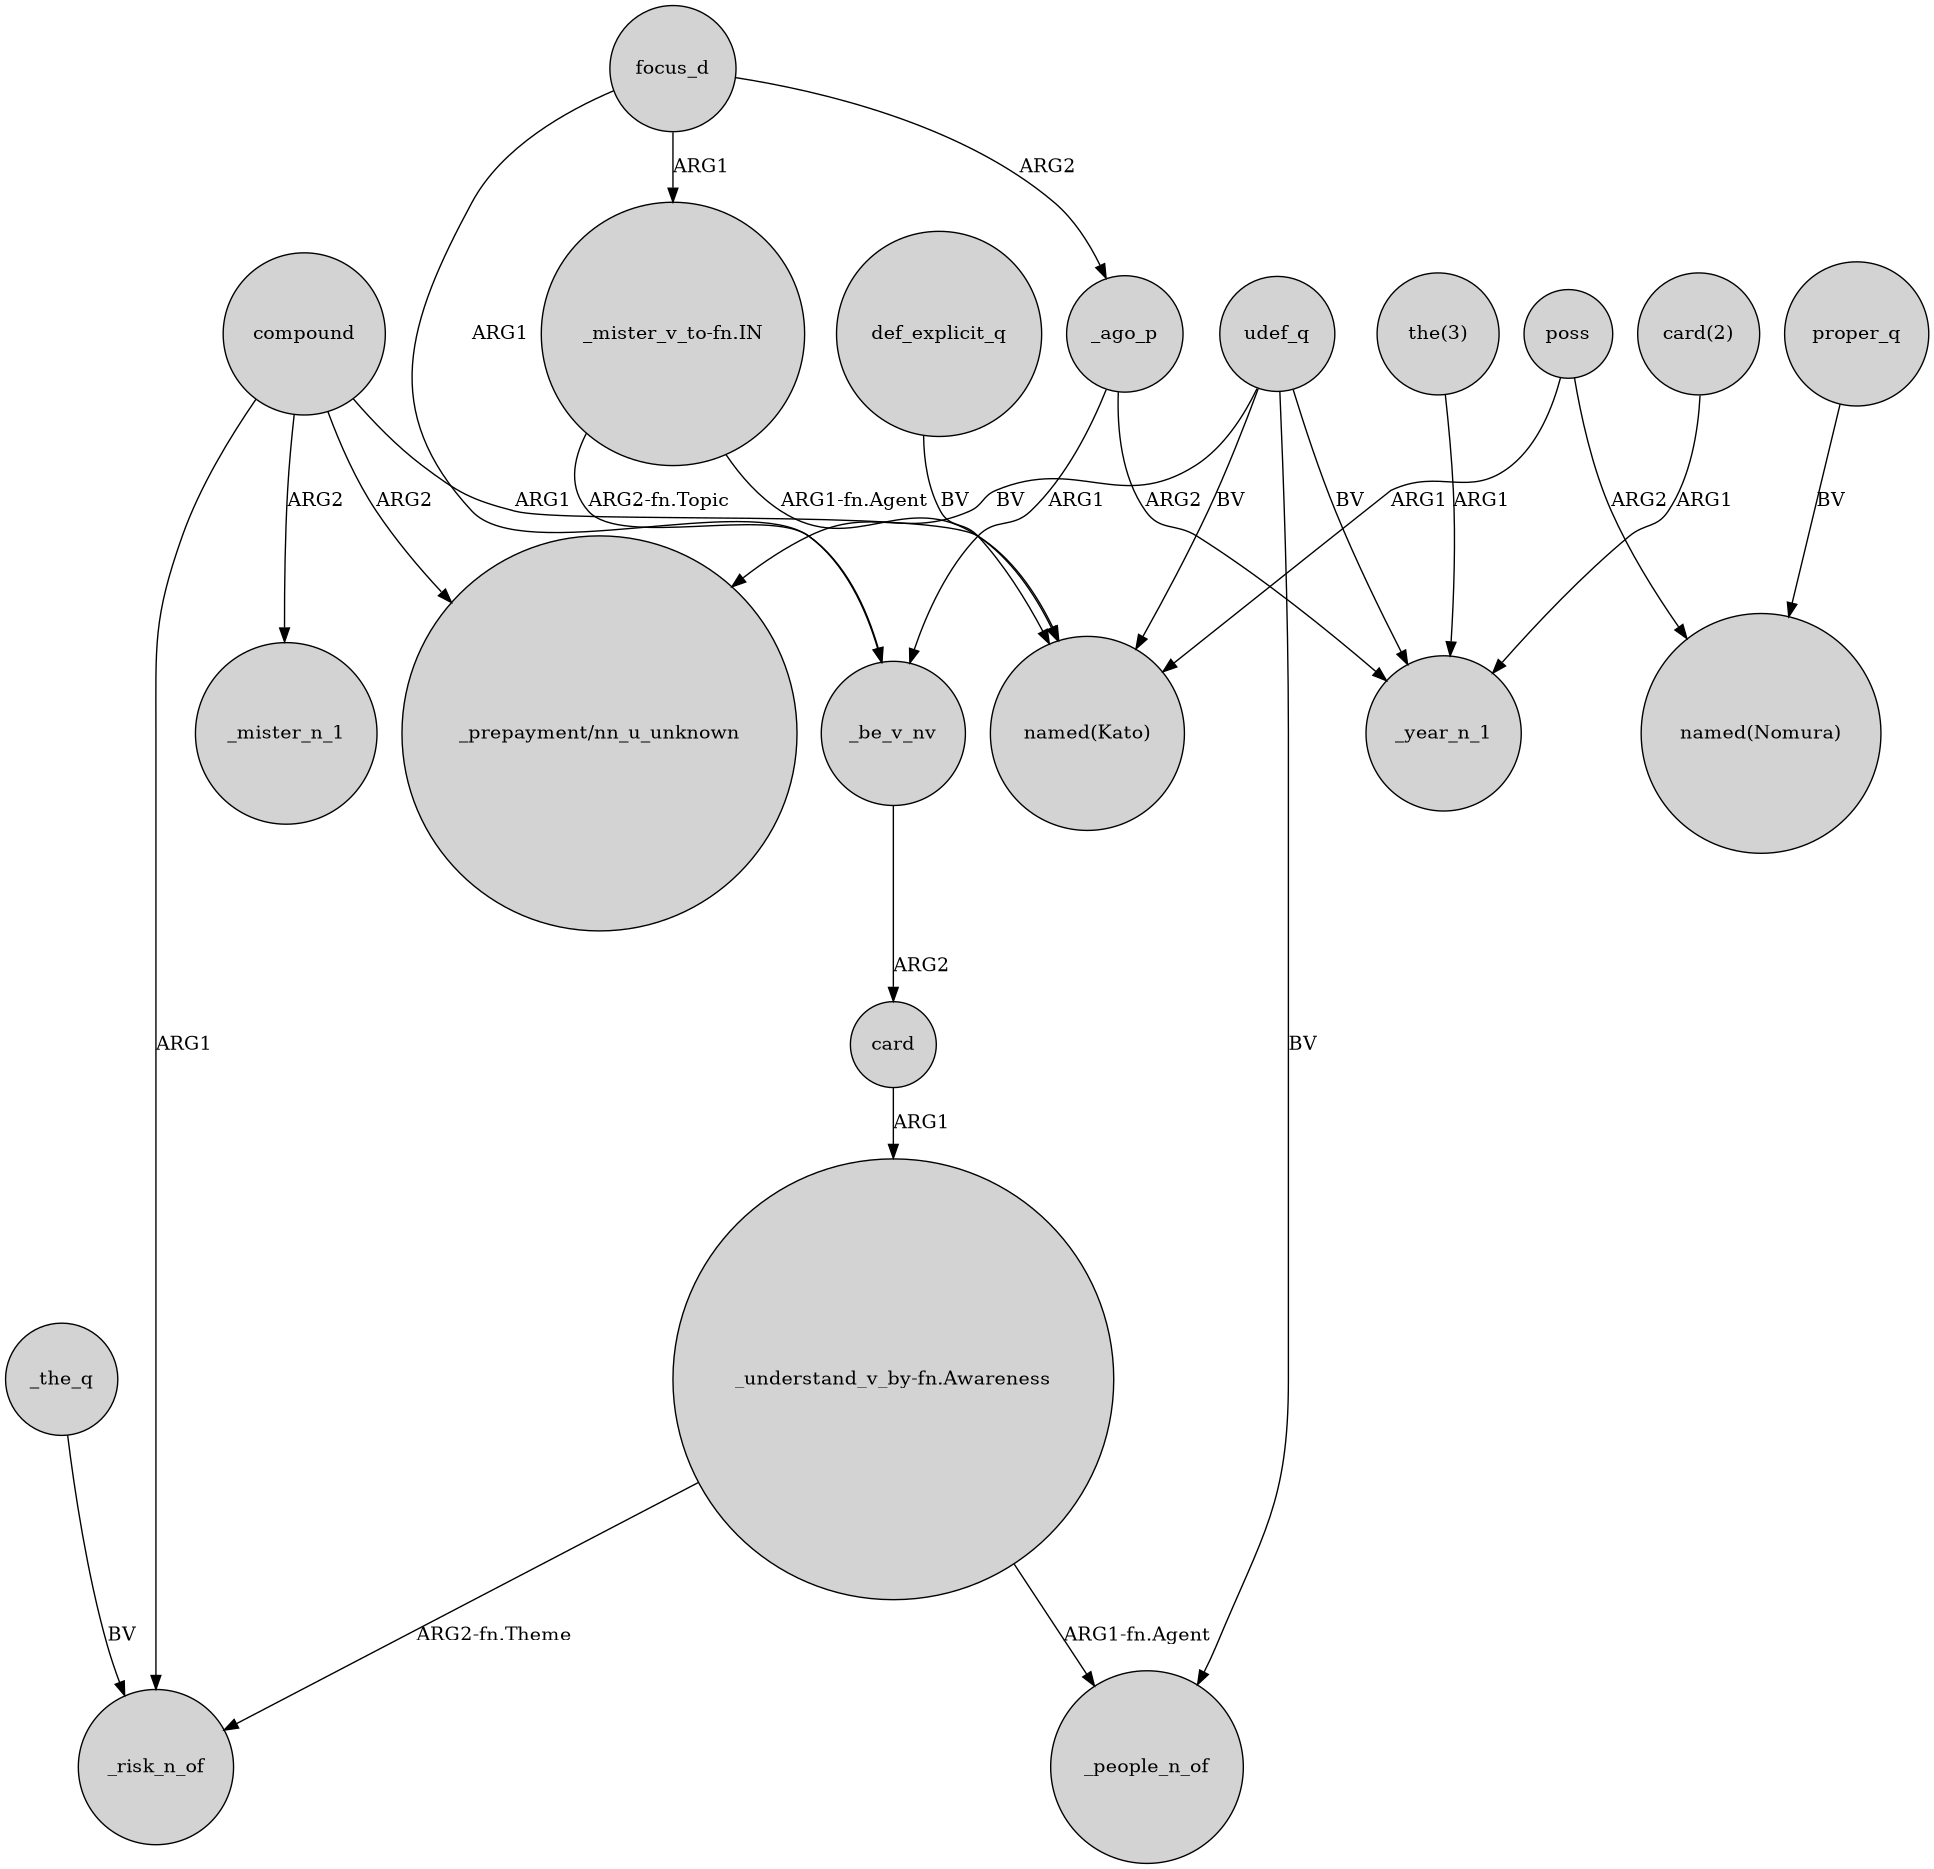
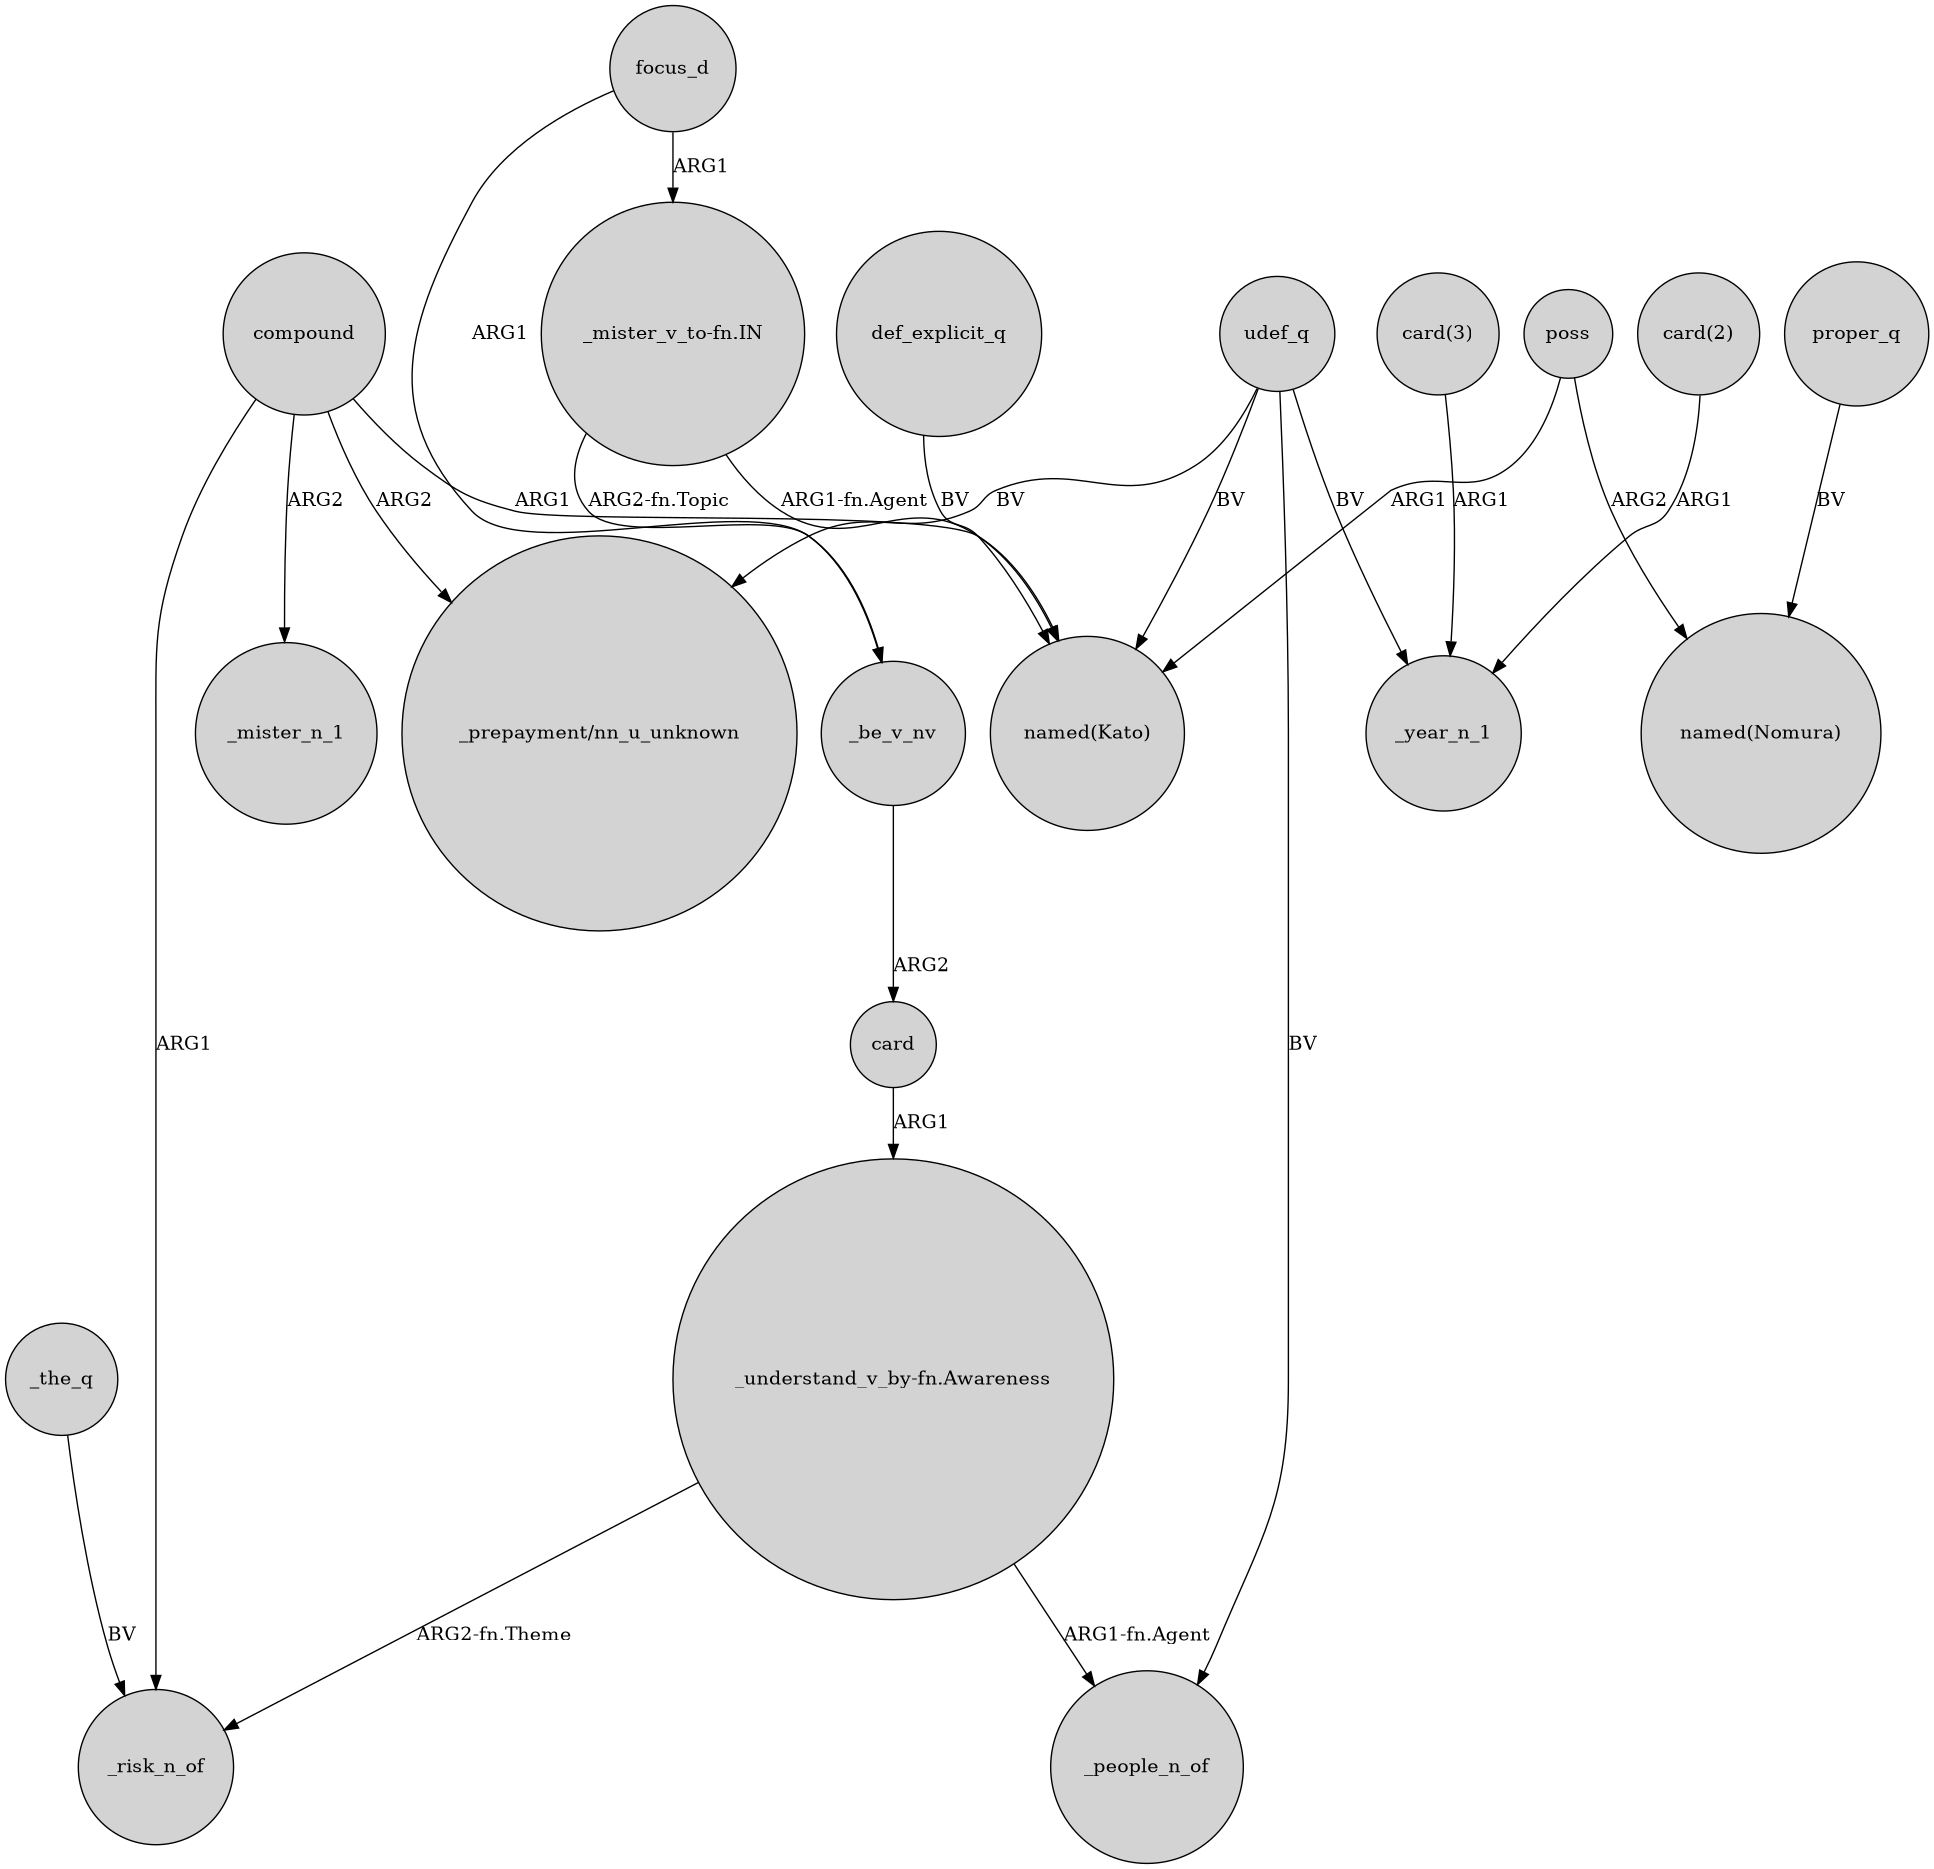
node "_ago_p": removed
node "the(3)": label "the(3)" -> "card(3)"
